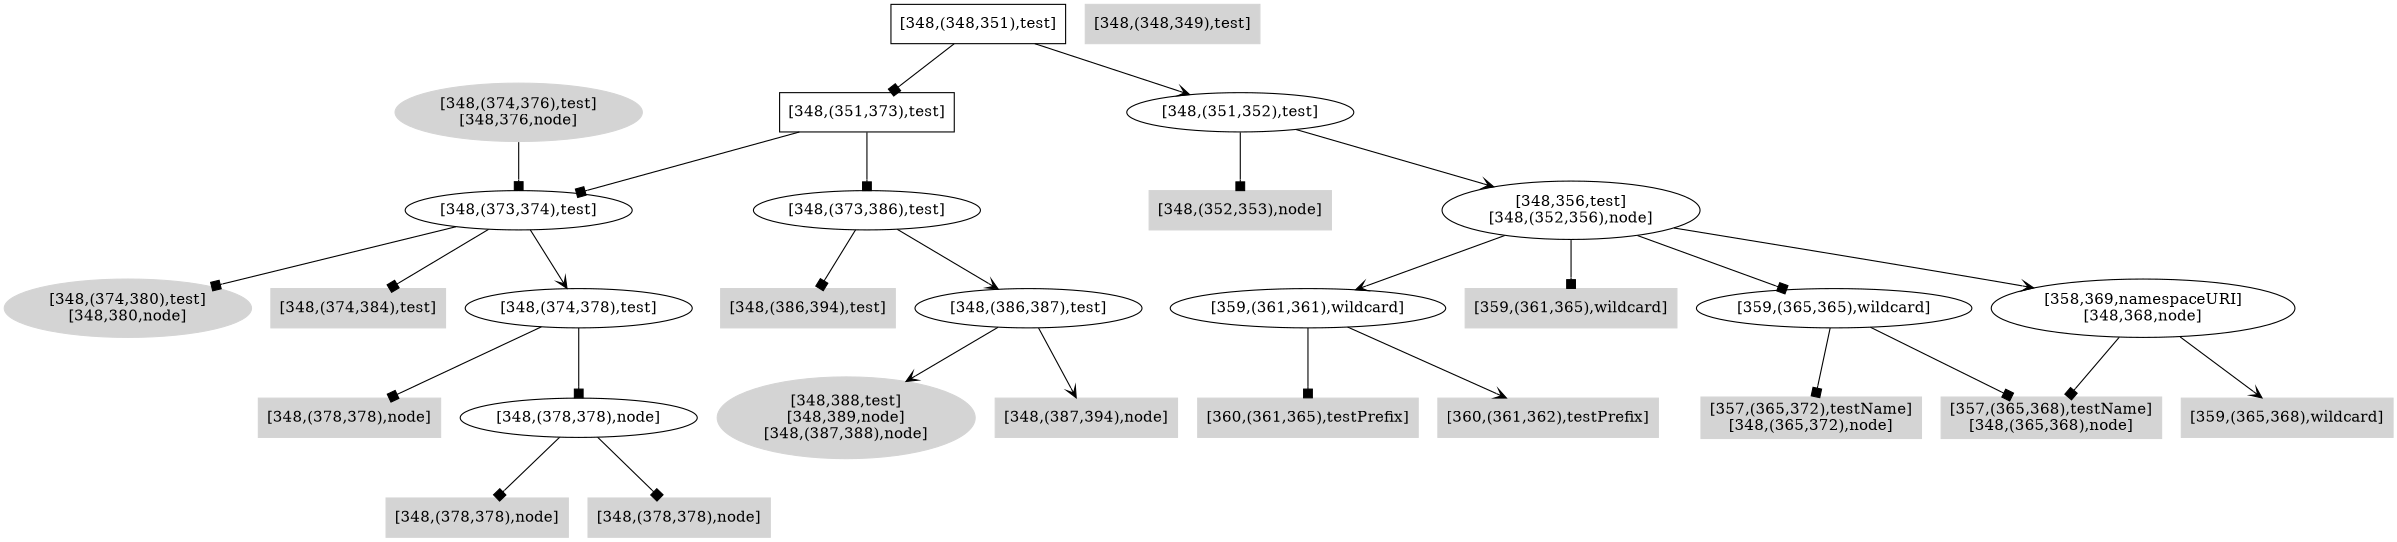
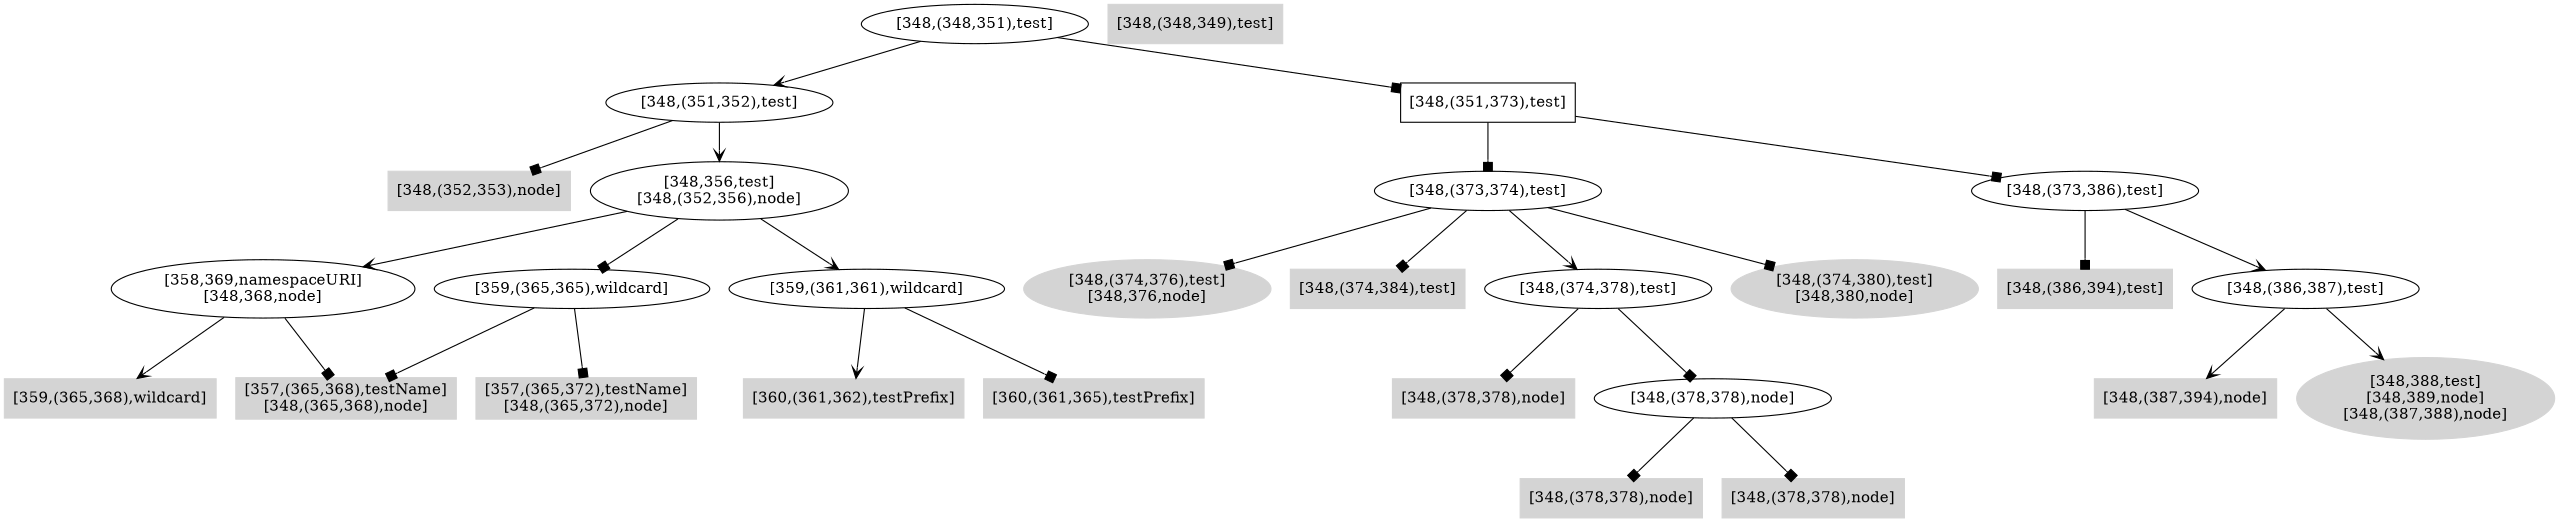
node "[348,(348,351),test]": shape box -> ellipse
edge "[348,(374,376),test] [348,376,node]" -> "[348,(373,374),test]": reversed
node "[359,(361,365),wildcard]": removed
